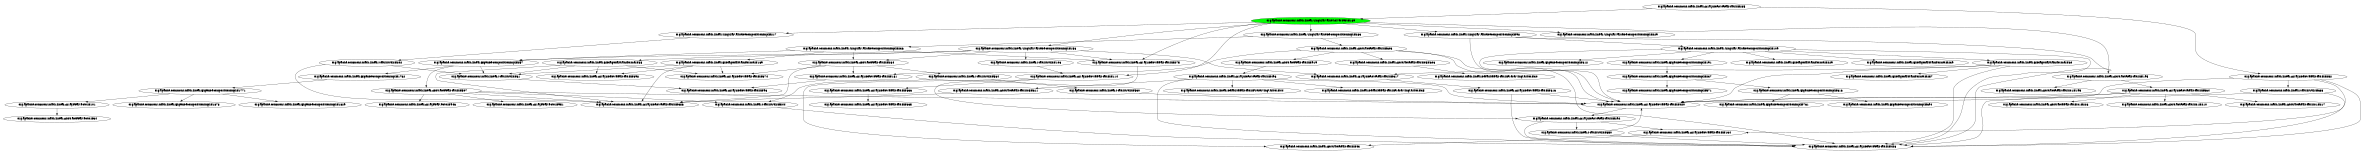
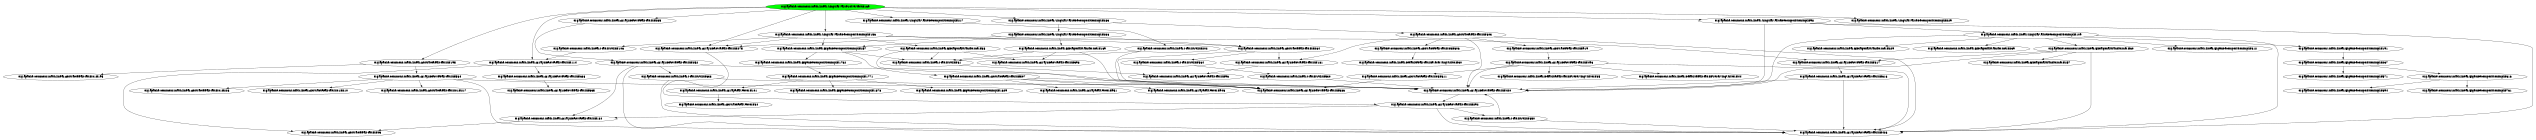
edge "org.apache.commons.math.linear.Array2DRowRealMatrix#235" -> "org.apache.commons.math.linear.SingularValueSolverTest#169": reversed
node "org.apache.commons.math.linear.Array2DRowRealMatrix#374": removed
node "org.apache.commons.math.linear.MatrixUtils#544": removed
